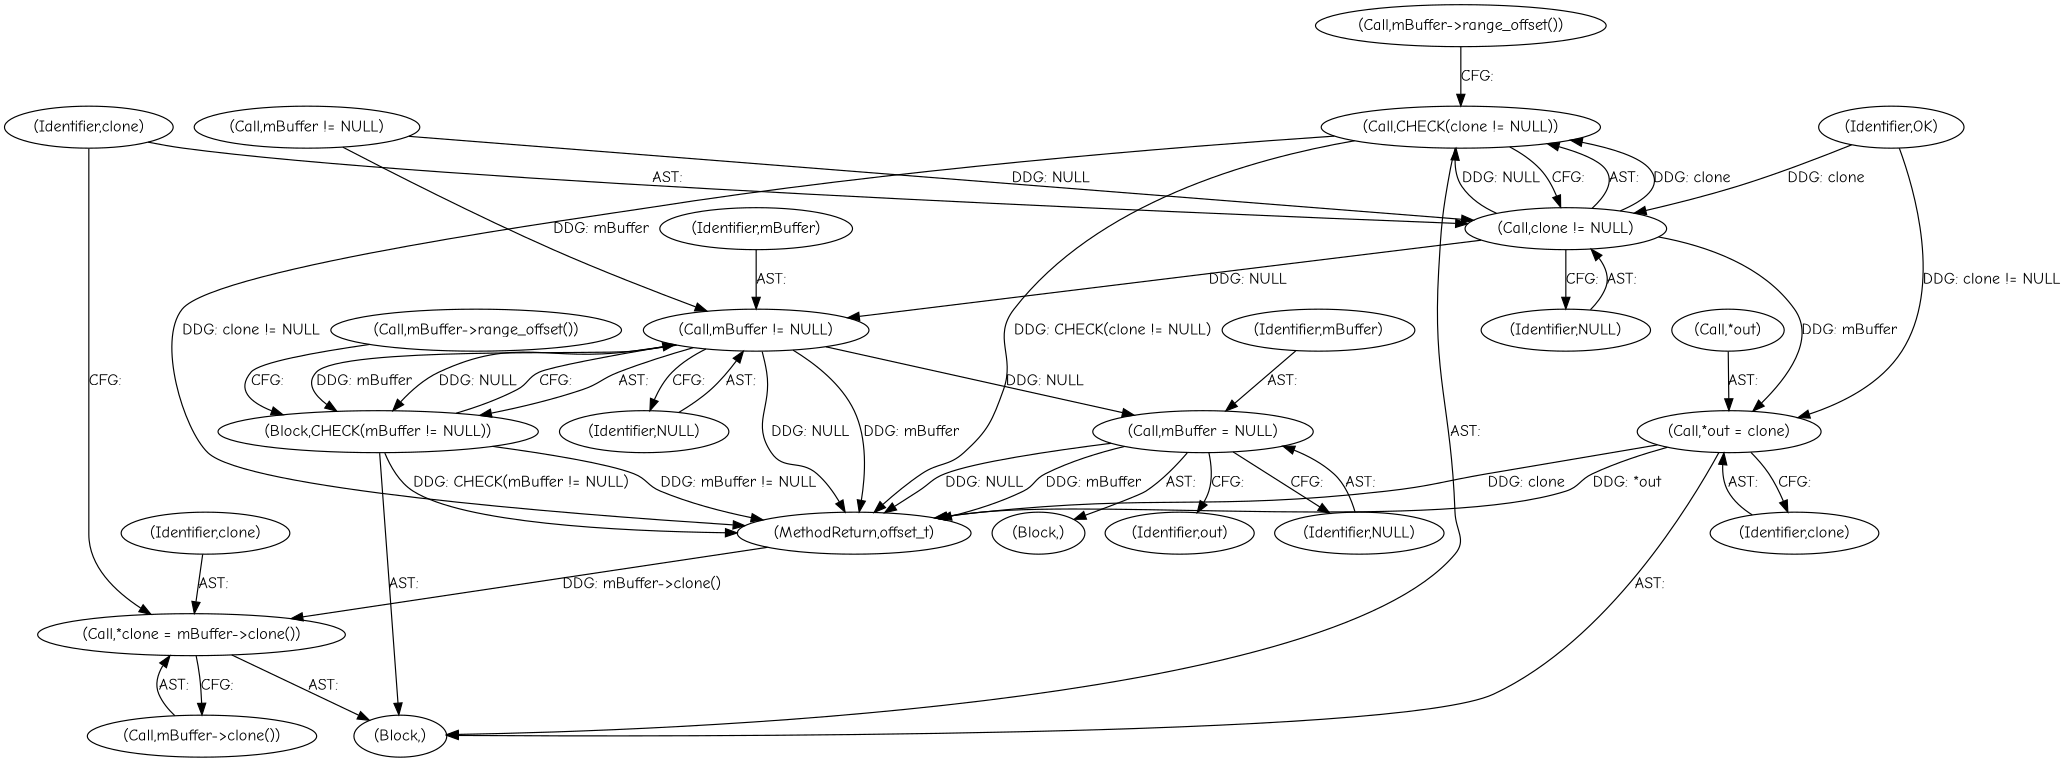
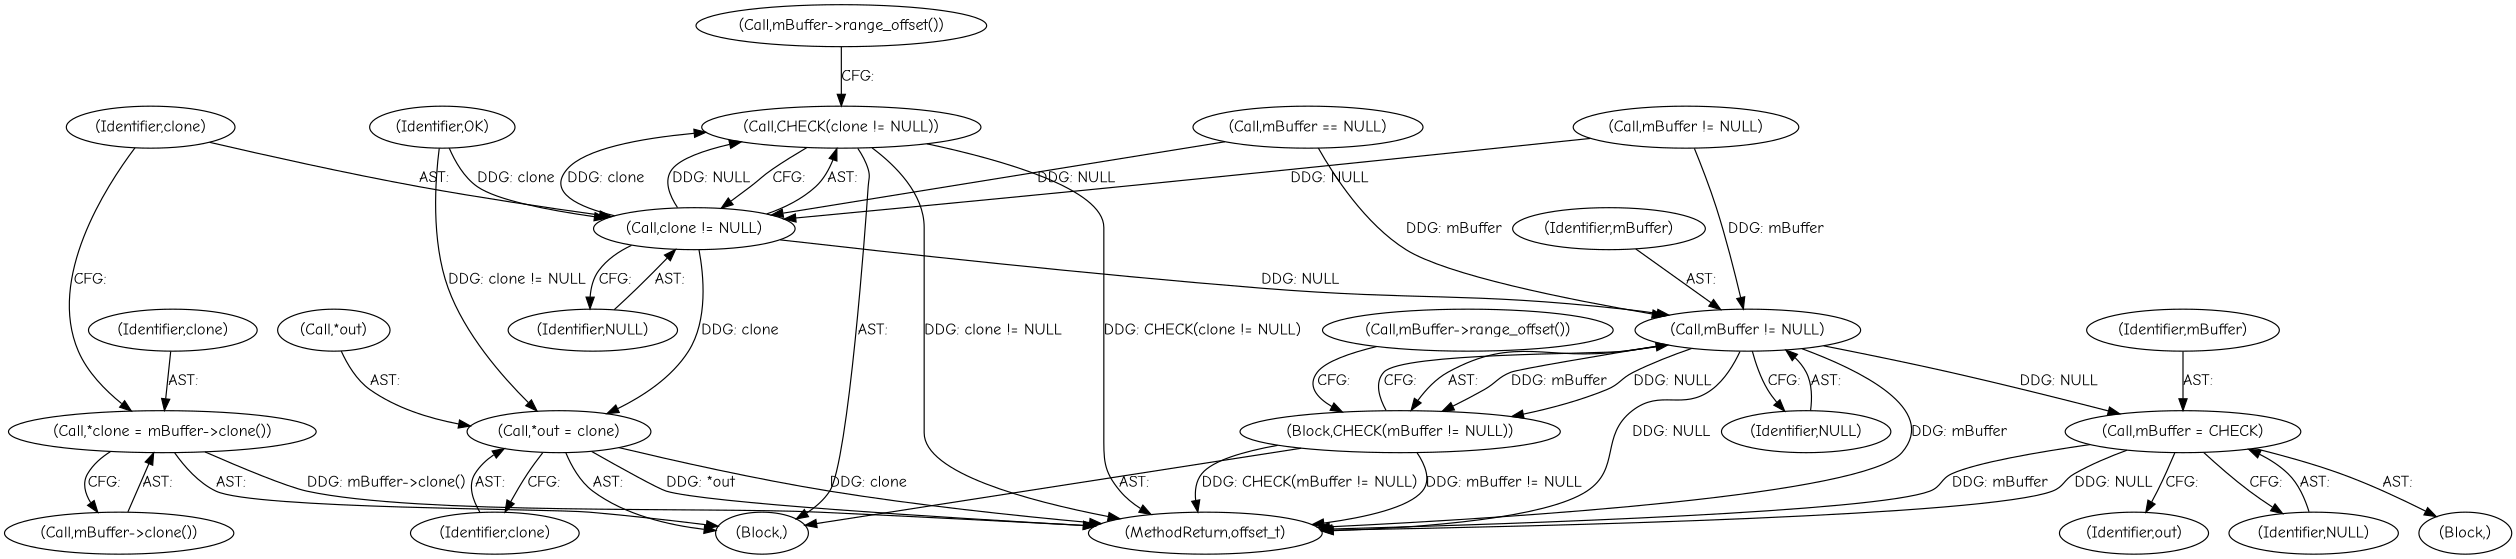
node "(Call,mBuffer == NULL)": added
edge "(Call,clone != NULL)" -> "(Call,*out = clone)": label "DDG: mBuffer" -> "DDG: clone"
node "(Call,mBuffer = NULL)": label "(Call,mBuffer = NULL)" -> "(Call,mBuffer = CHECK)"
edge "(MethodReturn,offset_t)" -> "(Call,*clone = mBuffer->clone())": reversed
